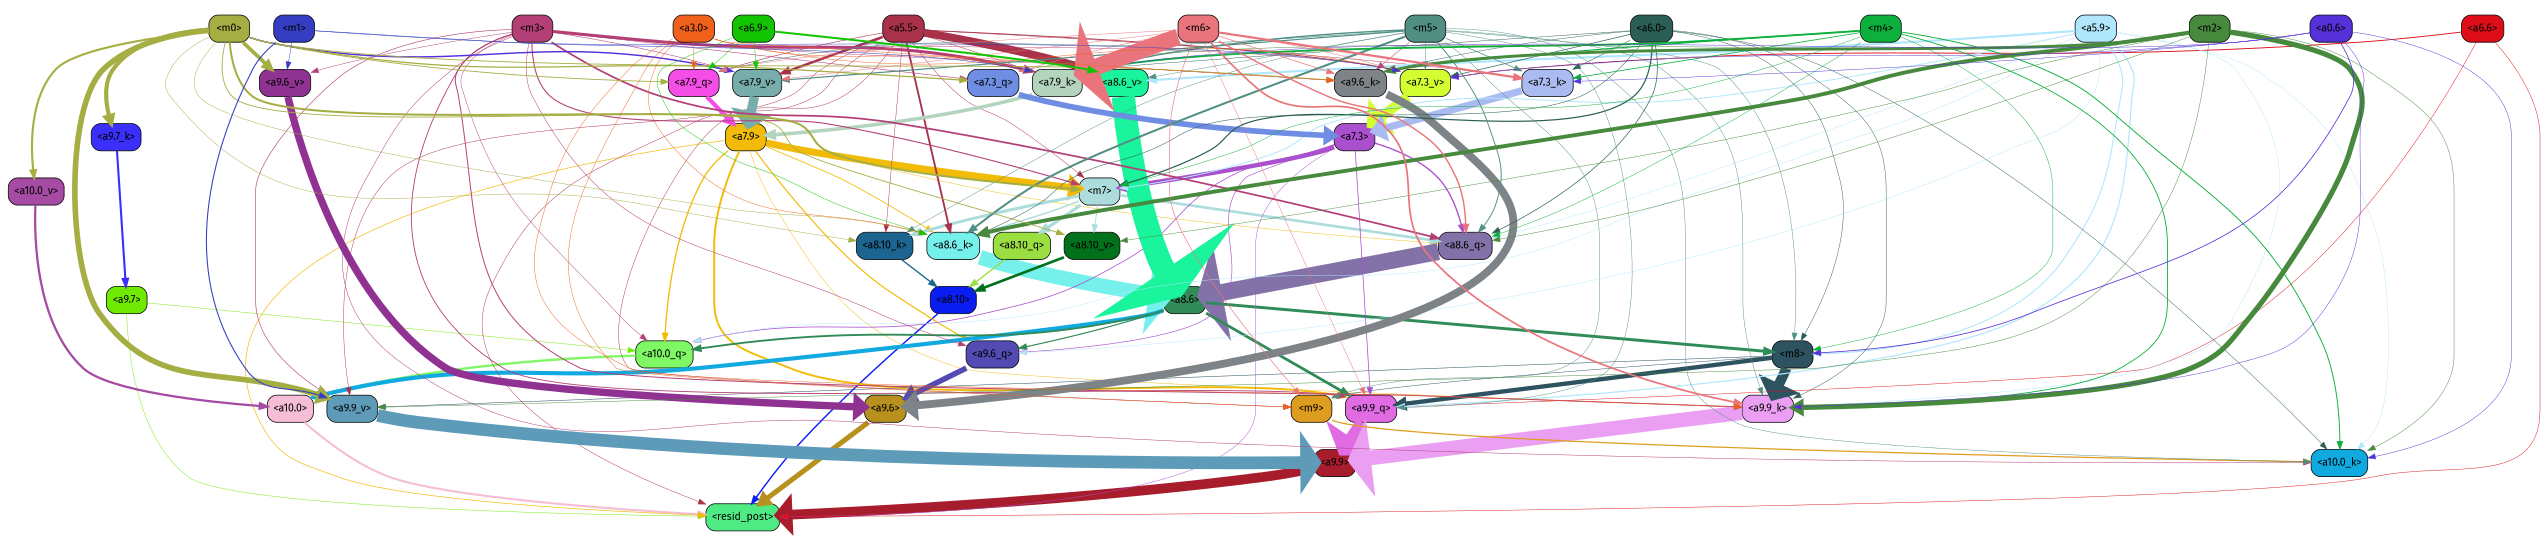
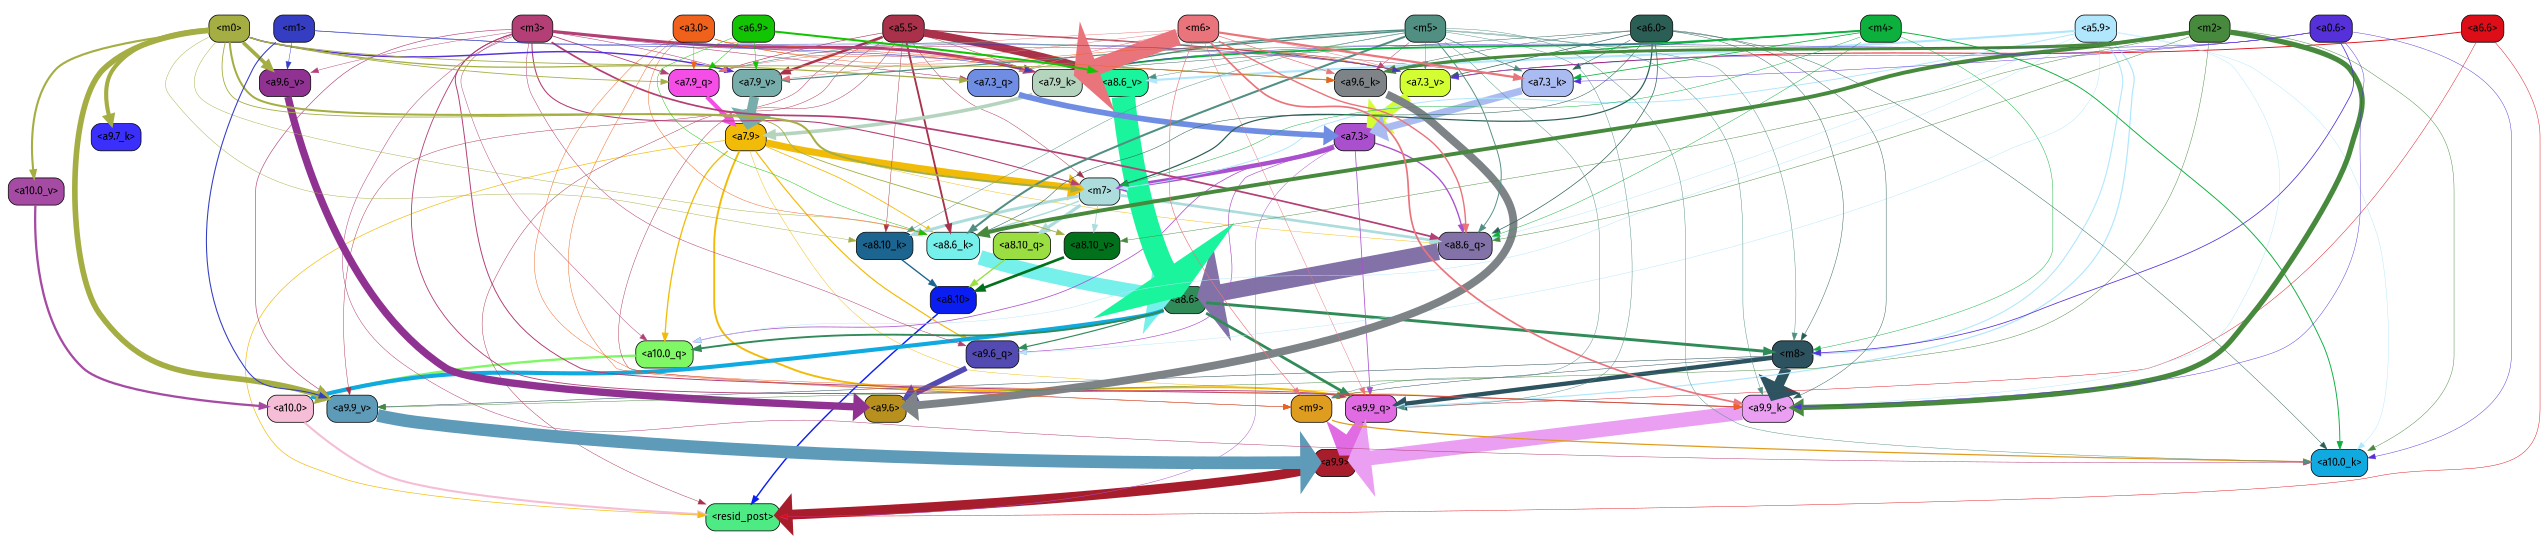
edge "<m3>" -> "<a7.9_q>": added
edge "<m4>" -> "<a9.9_k>": removed
node "<a9.7>": removed
edge "<a9.6>" -> "<resid_post>": removed
